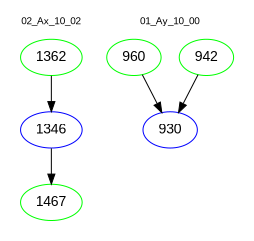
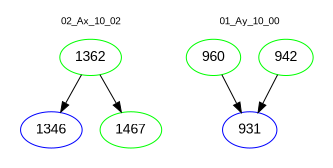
node "930": label "930" -> "931"
edge "1346" -> "1467": now "1362" -> "1467"
